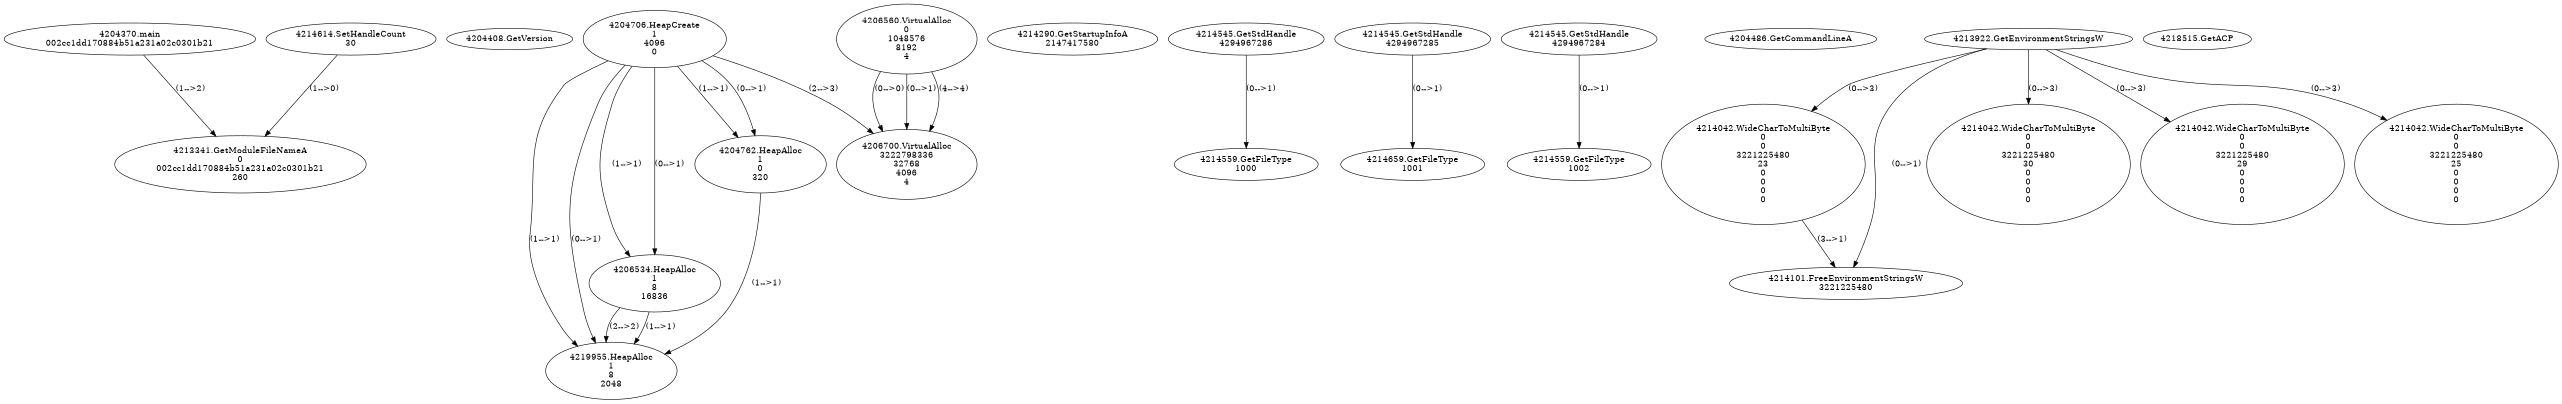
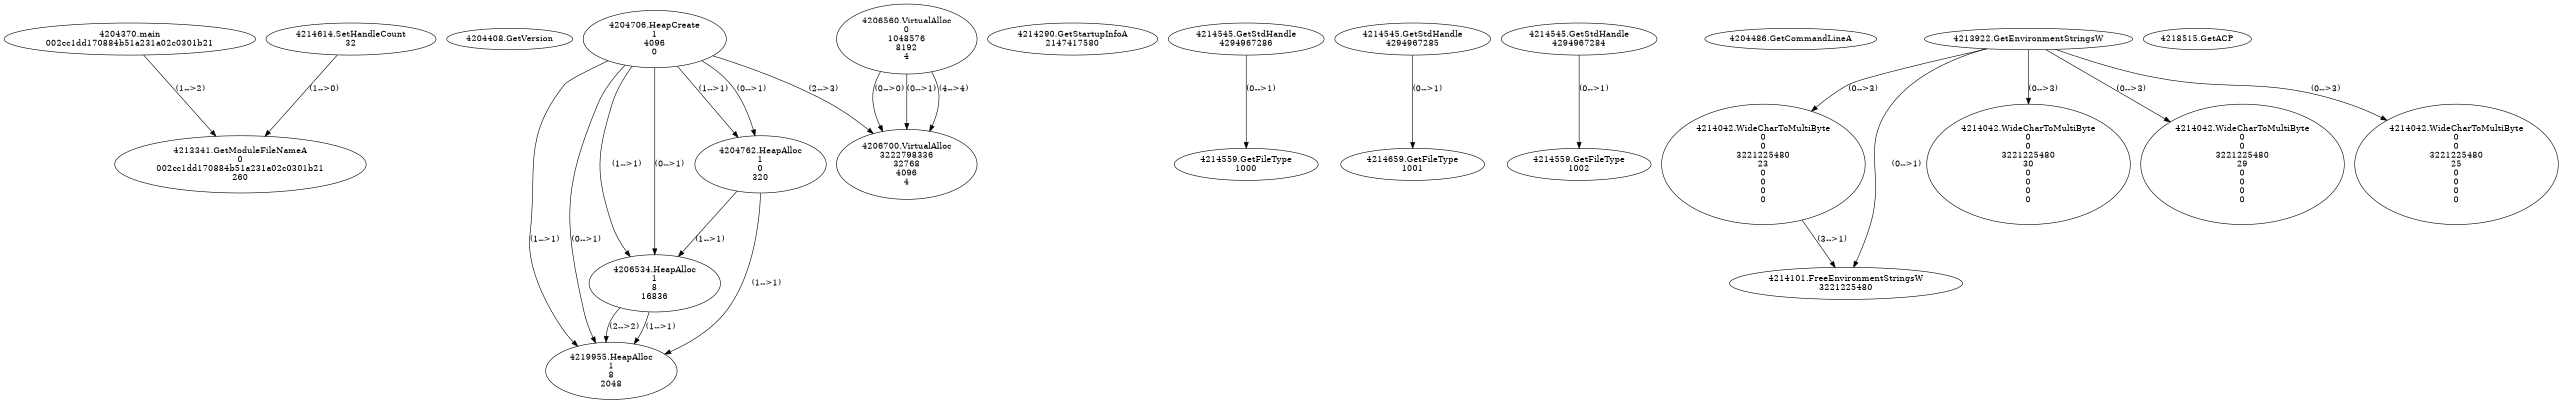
node "4214614.SetHandleCount 30": label "4214614.SetHandleCount 30" -> "4214614.SetHandleCount 32"
edge "4204762.HeapAlloc 1 0 320" -> "4206534.HeapAlloc 1 8 16836": added, label "(1-->1)"
